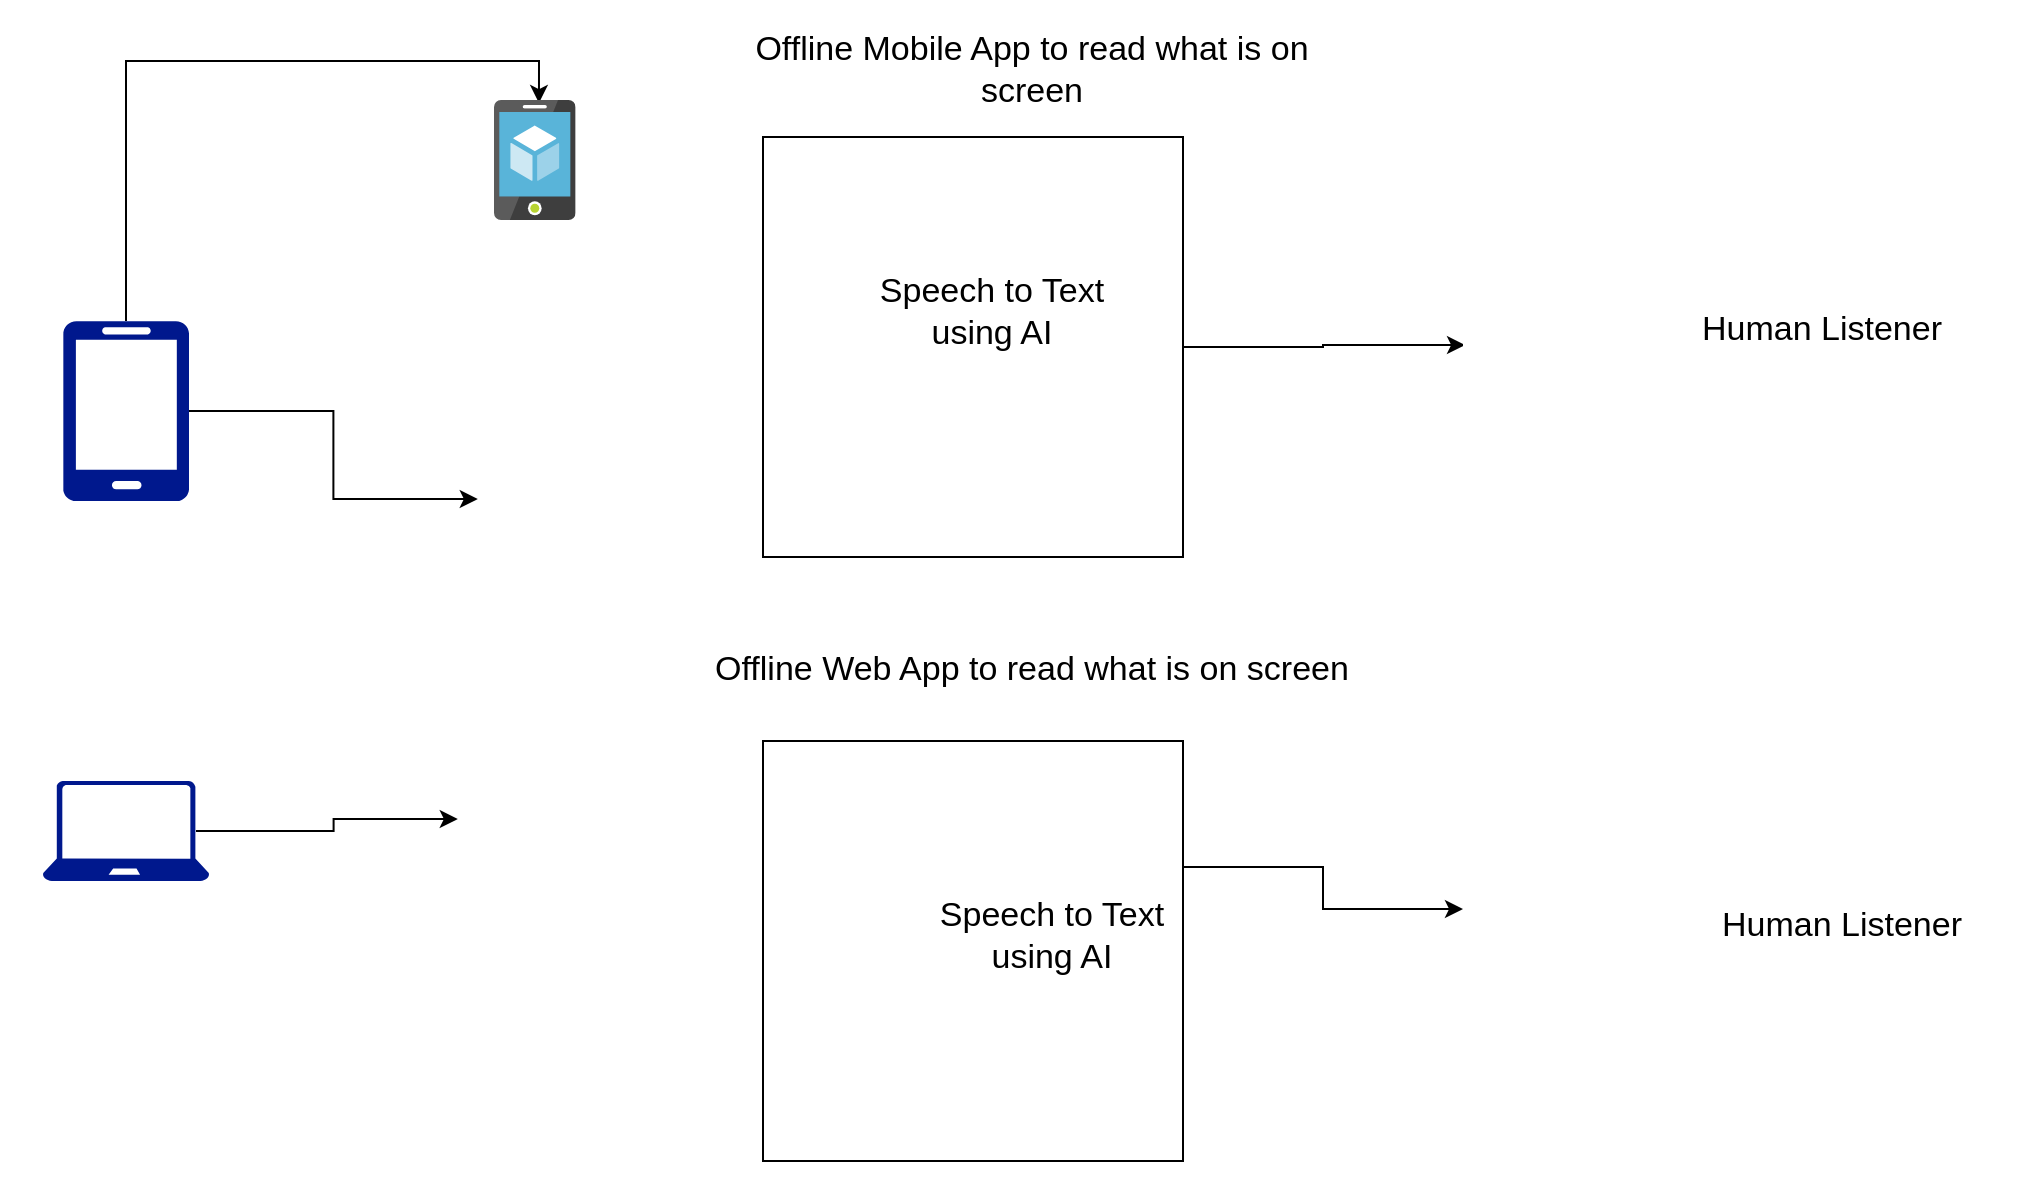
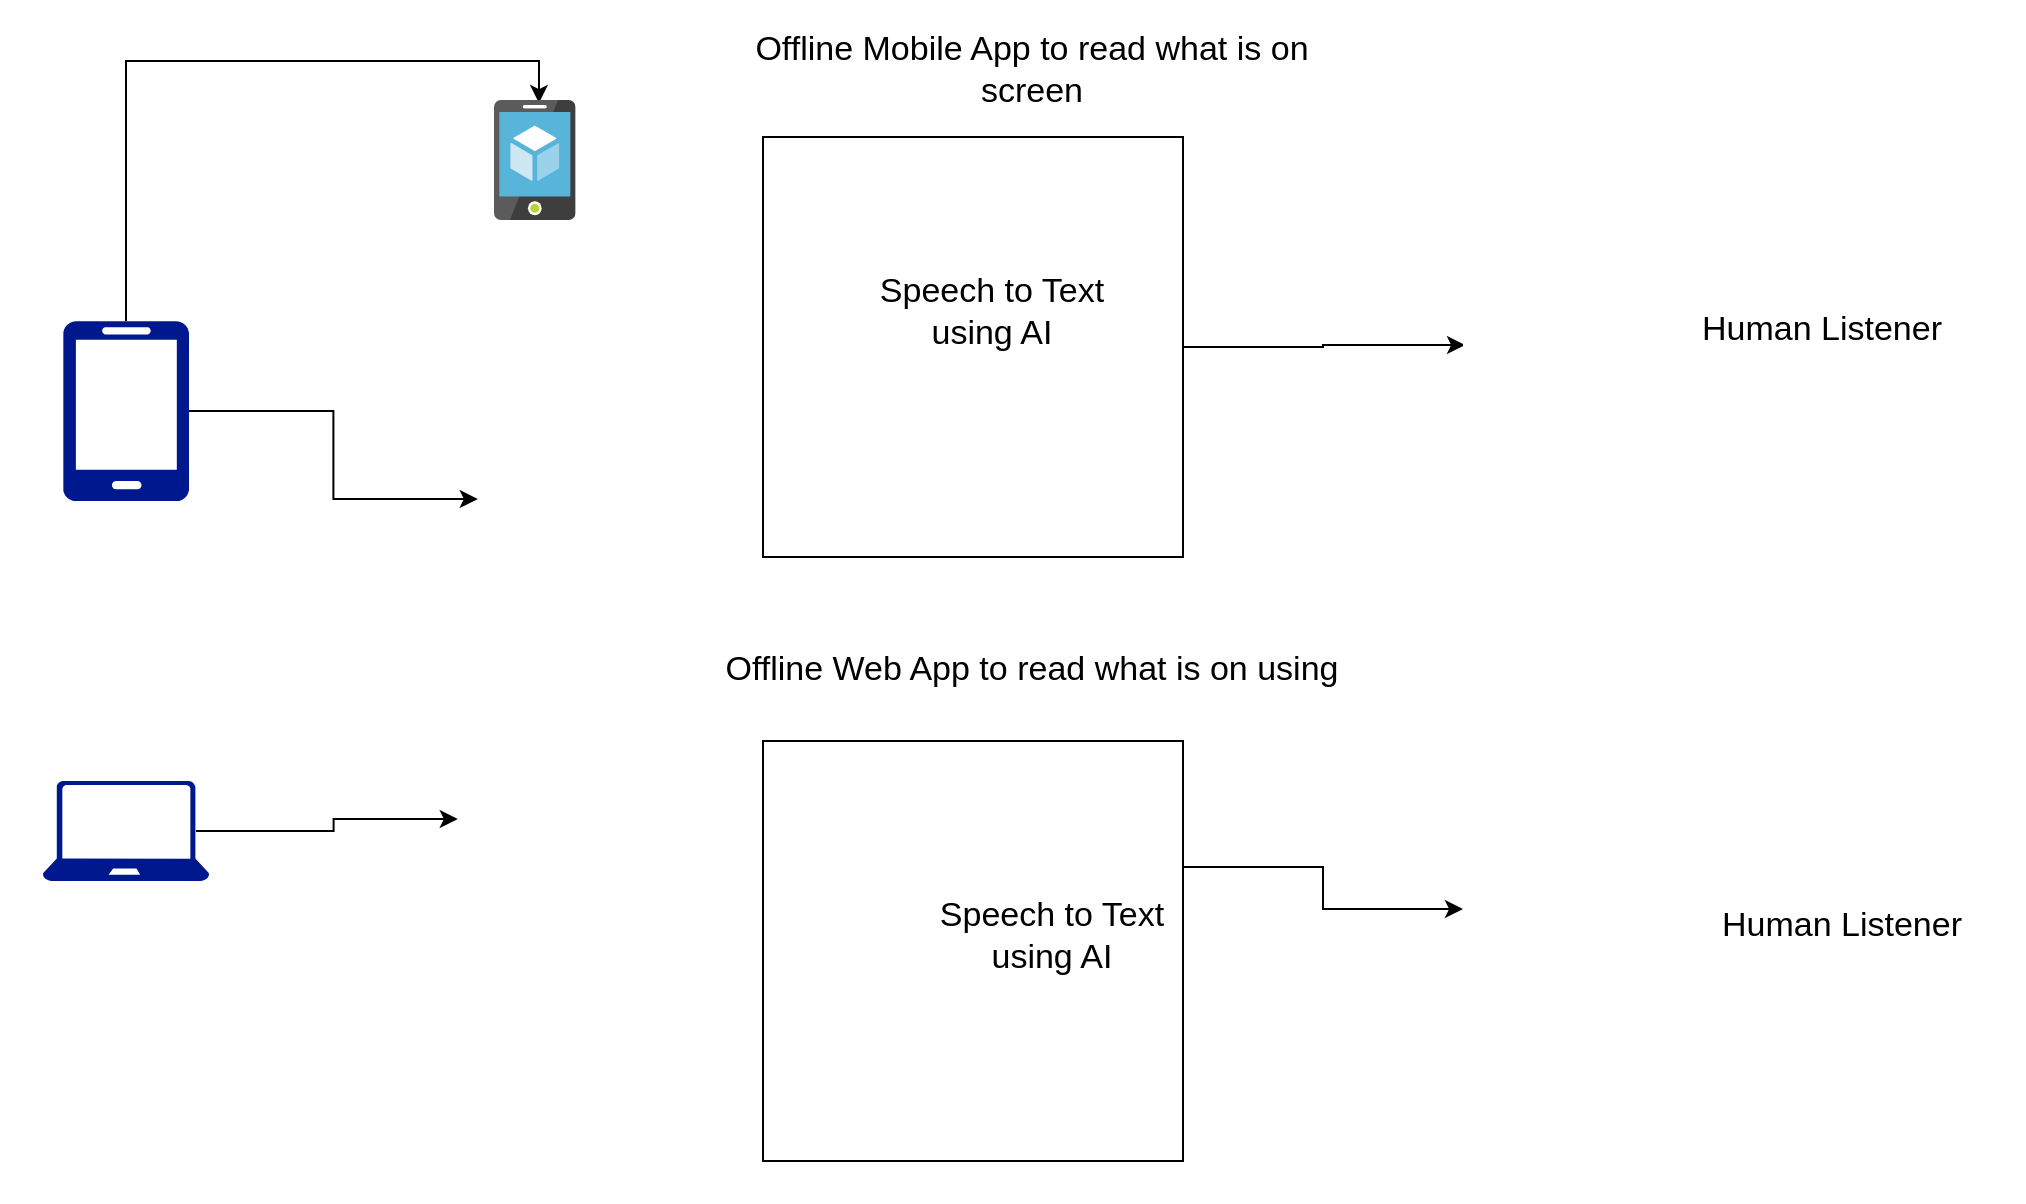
node "Offline Web App to read what is on screen": label "Offline Web App to read what is on screen" -> "Offline Web App to read what is on using"
